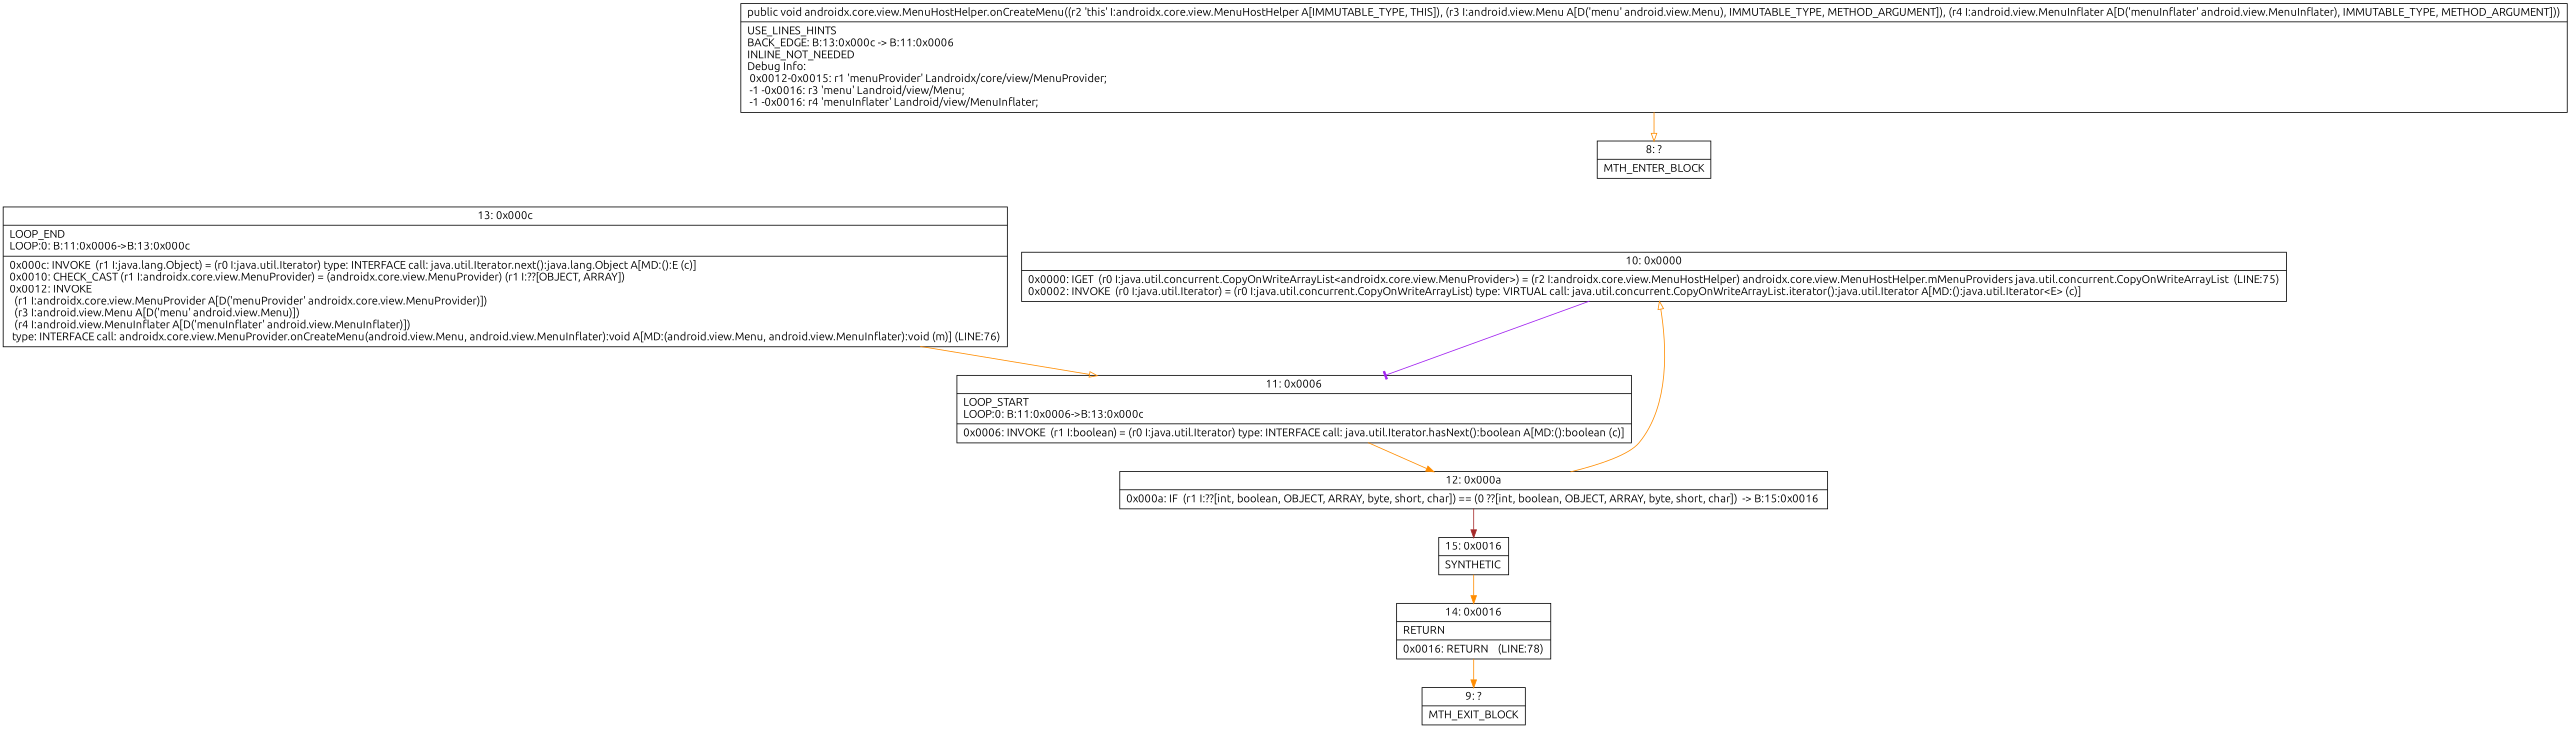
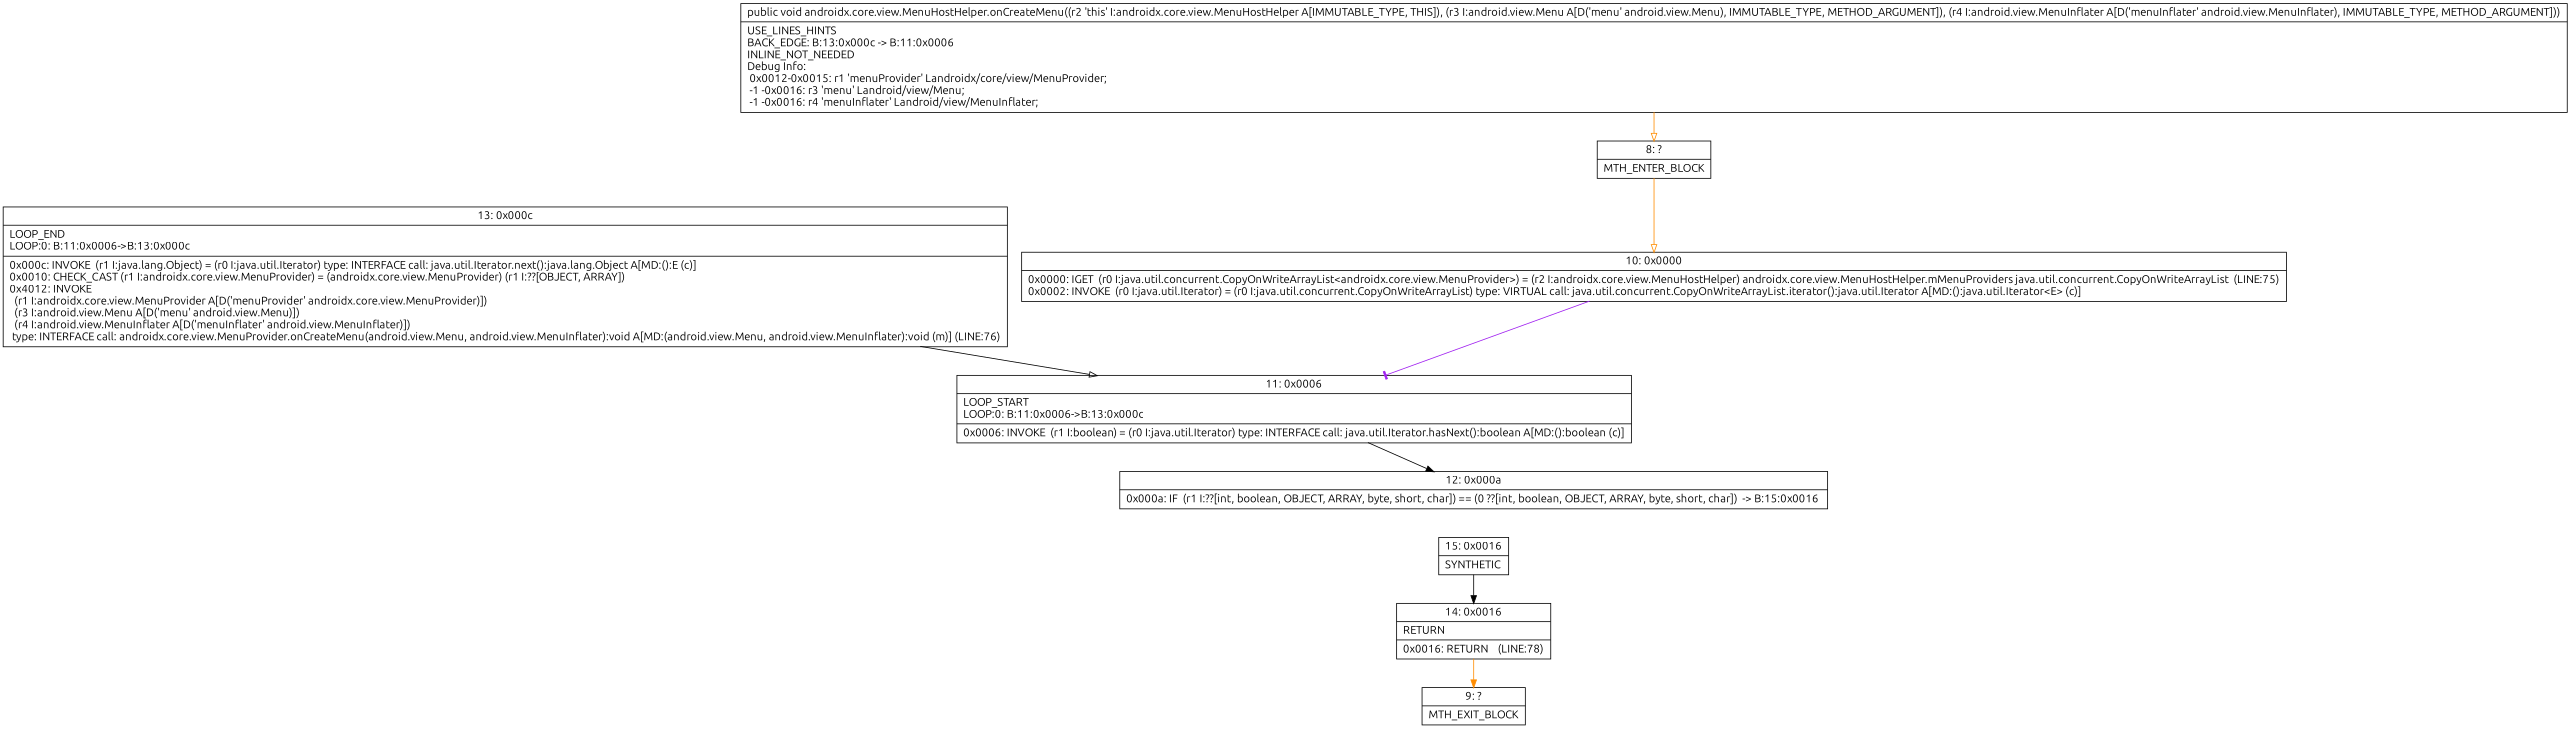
node "13: 0x000c": text "0x0012: INVOKE" -> "0x4012: INVOKE"
edge "13: 0x000c" -> "11: 0x0006": color darkorange -> black
edge "12: 0x000a" -> "10: 0x0000": now "8: ?" -> "10: 0x0000"
edge "11: 0x0006" -> "12: 0x000a": color darkorange -> black
edge "12: 0x000a" -> "15: 0x0016": removed
edge "15: 0x0016" -> "14: 0x0016": color darkorange -> black
